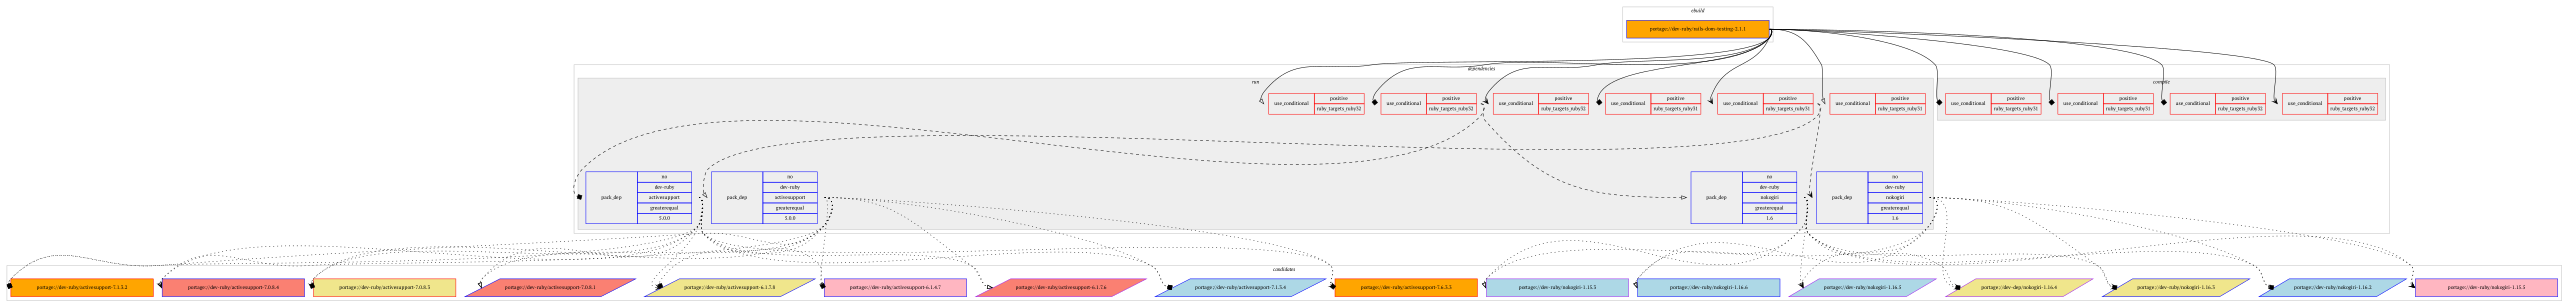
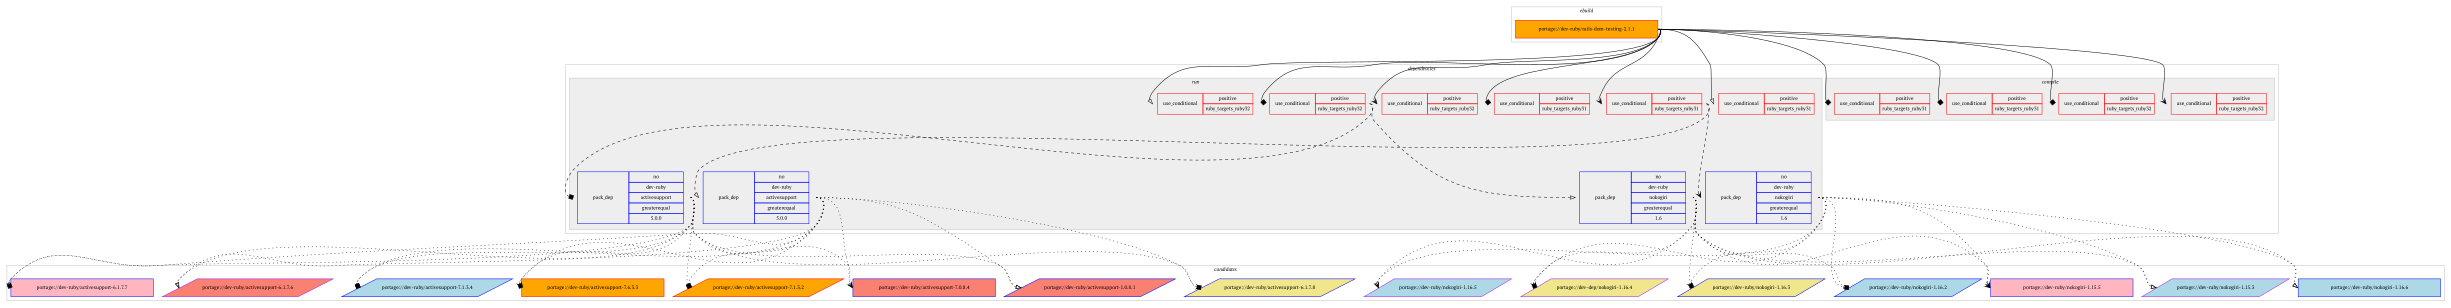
node "portage://dev-ruby/rails-dom-testing-2.1.1": color blue -> red
node "portage://dev-ruby/activesupport-7.1.3.2": shape box -> parallelogram
node "portage://dev-ruby/activesupport-7.0.8.3": removed
node "portage://dev-ruby/activesupport-7.0.8.1": label "portage://dev-ruby/activesupport-7.0.8.1" -> "portage://dev-ruby/activesupport-1.0.8.1"
node "portage://dev-ruby/activesupport-6.1.4.7": label "portage://dev-ruby/activesupport-6.1.4.7" -> "portage://dev-ruby/activesupport-6.1.7.7"
node "portage://dev-ruby/nokogiri-1.15.3": shape box -> parallelogram
